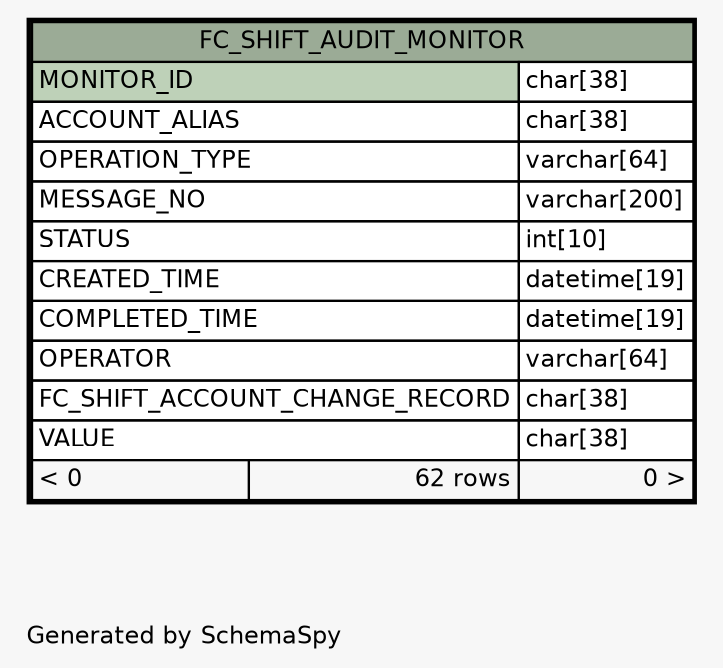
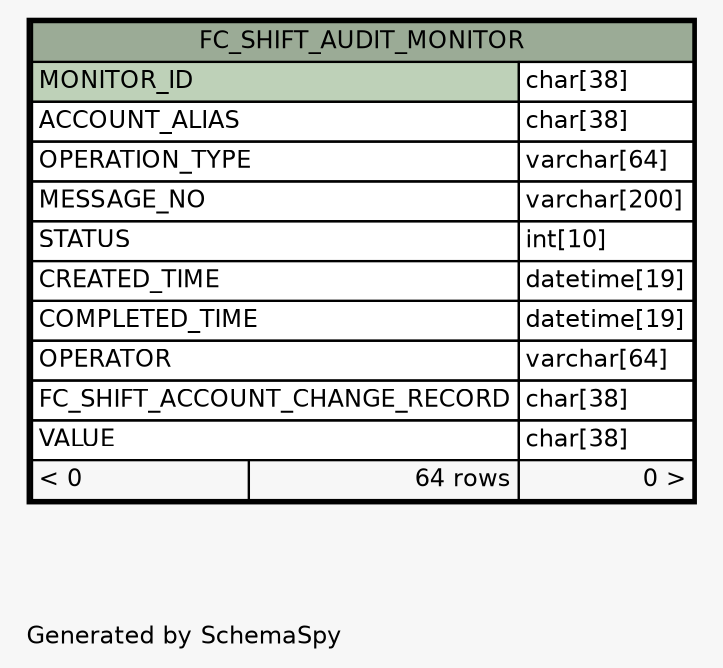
node "FC_SHIFT_AUDIT_MONITOR": text "62 rows" -> "64 rows"
